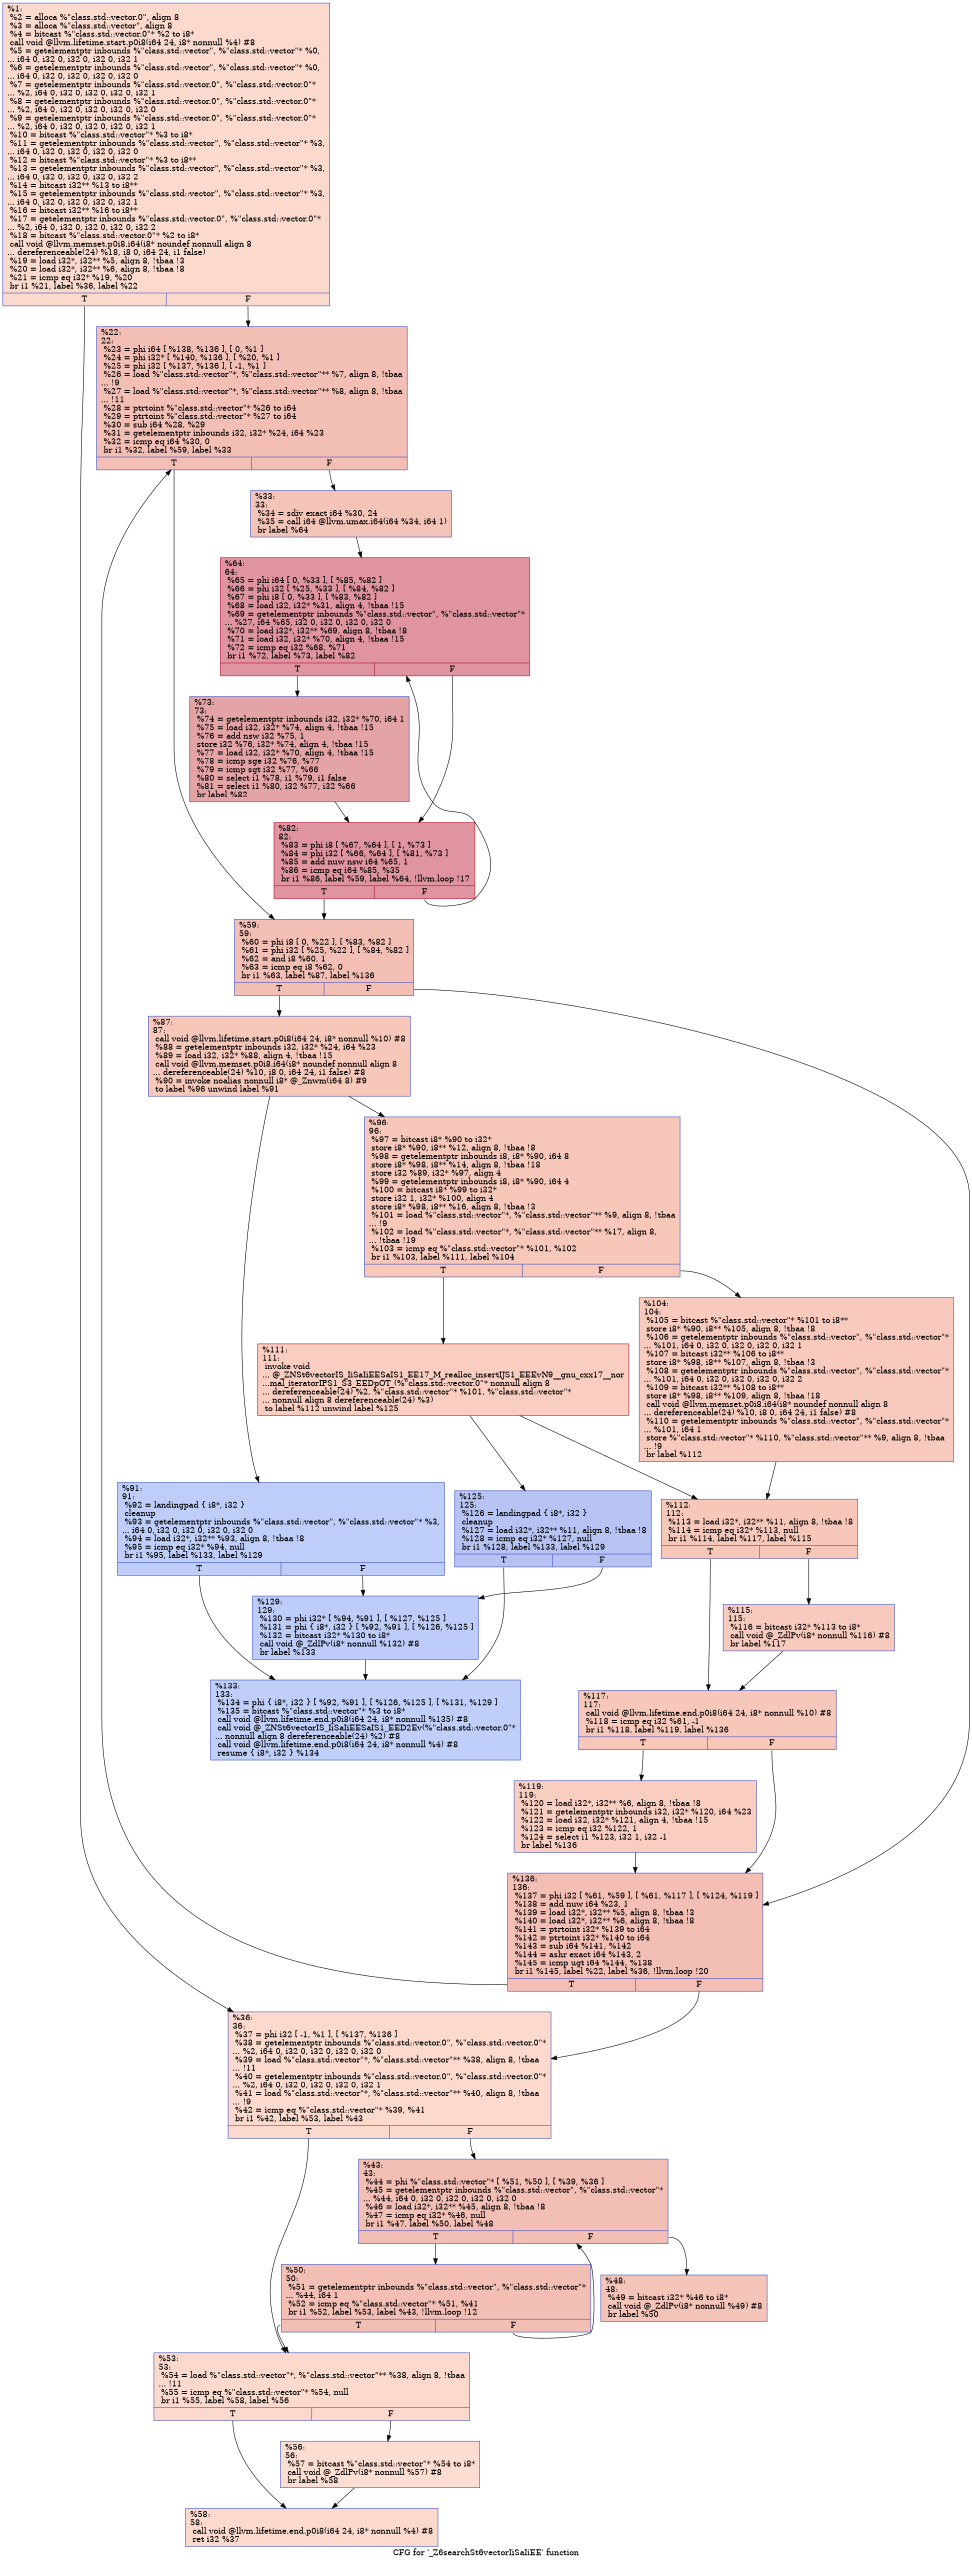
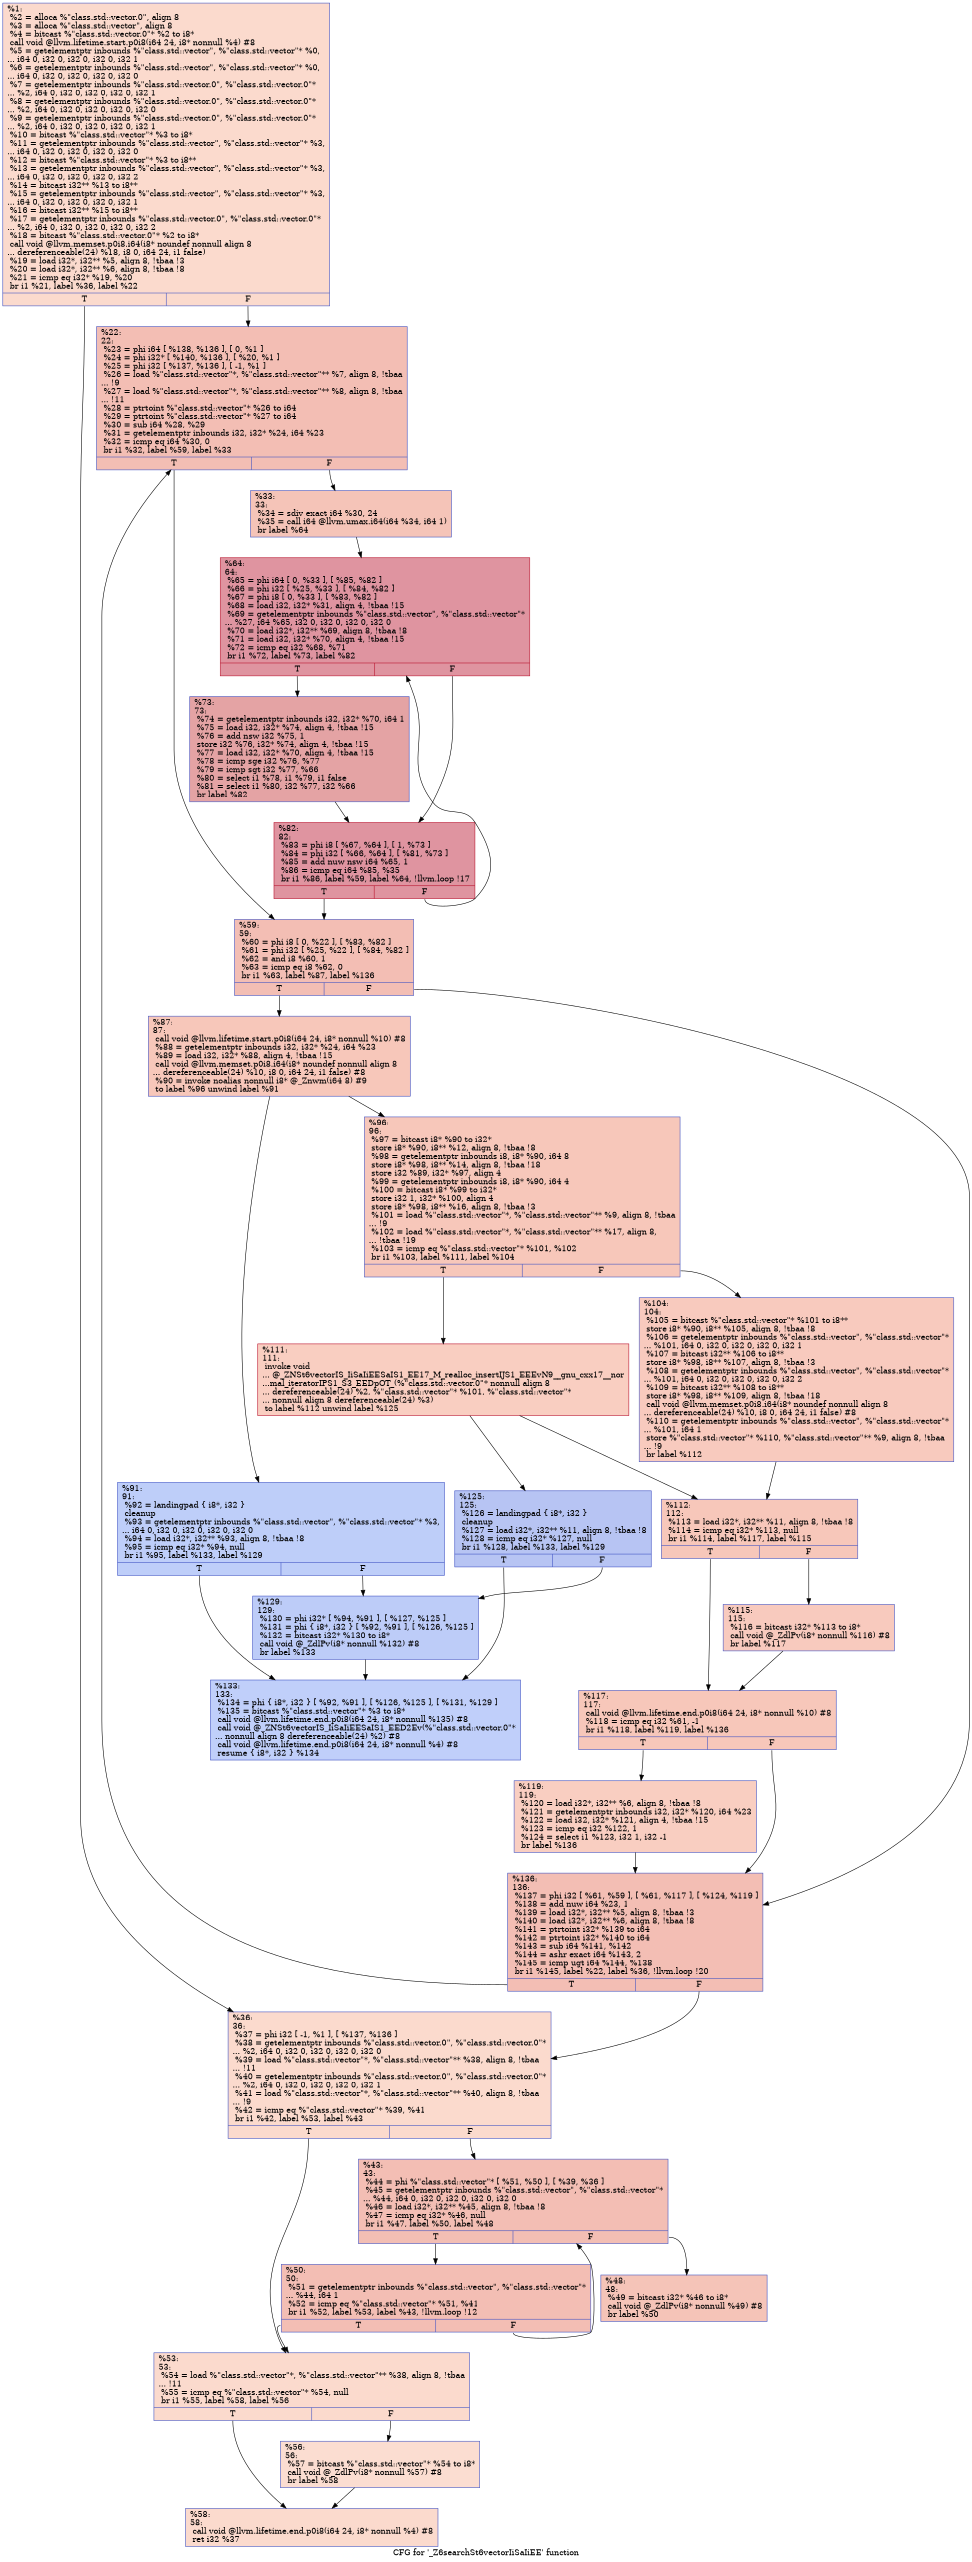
node "%1:": text "%16 = bitcast i32** %16 to i8**" -> "%16 = bitcast i32** %15 to i8**"
